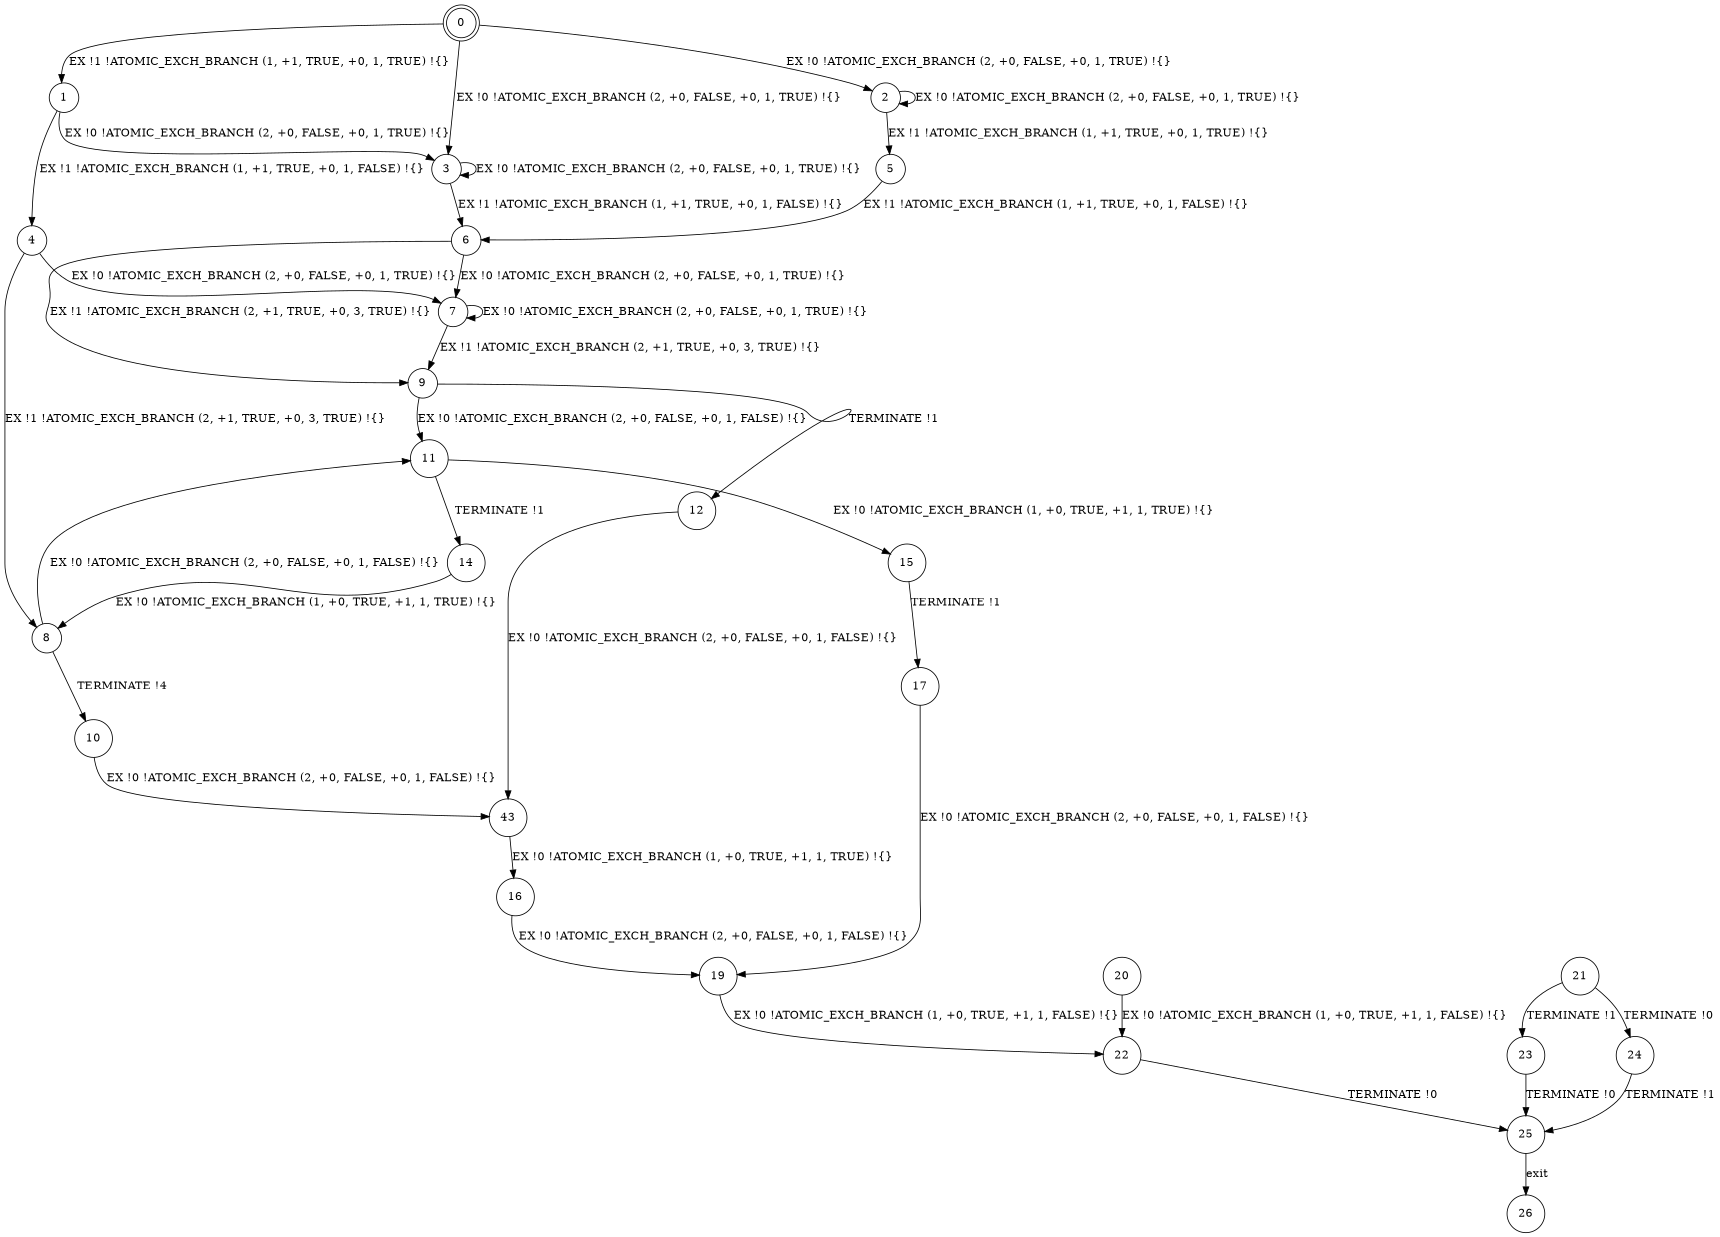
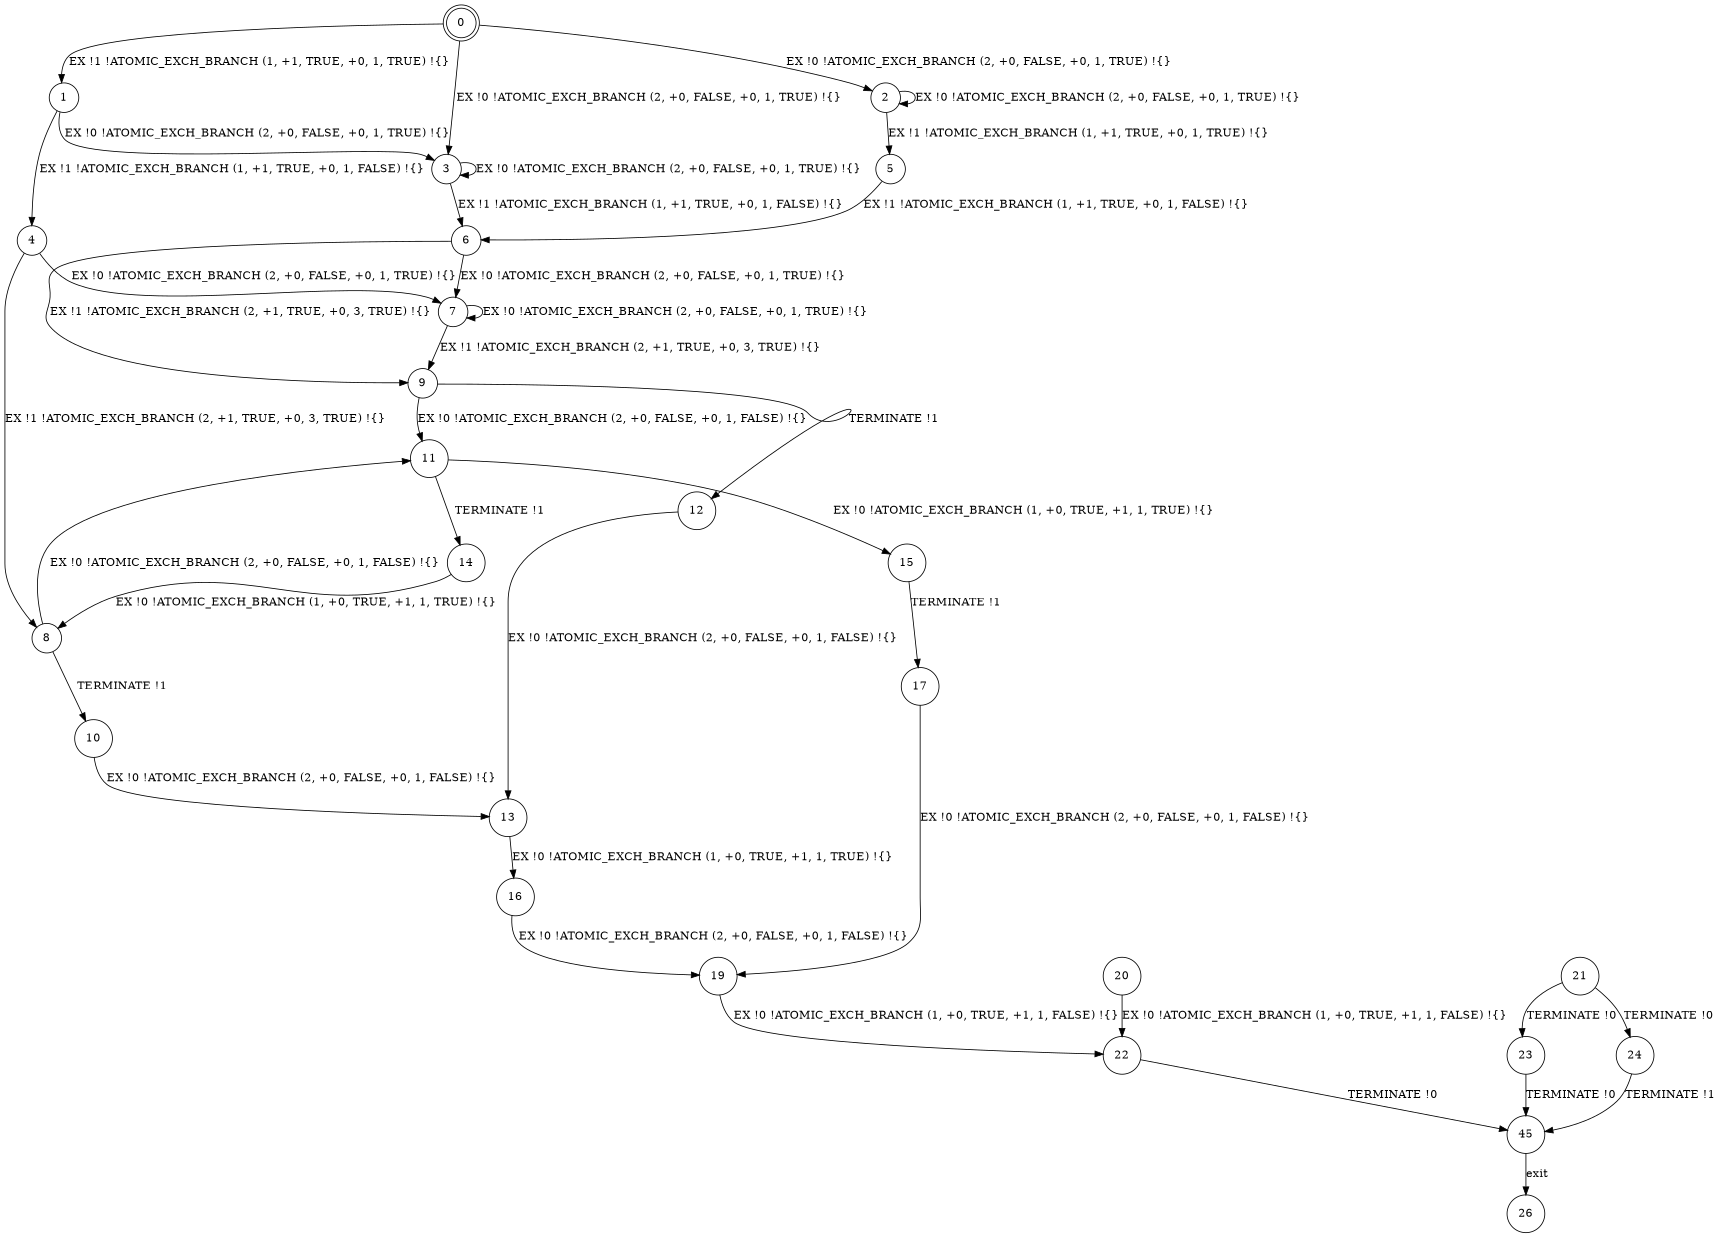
edge "8" -> "10": label "TERMINATE !4" -> "TERMINATE !1"
node "43": label "43" -> "13"
edge "21" -> "23": label "TERMINATE !1" -> "TERMINATE !0"
node "25": label "25" -> "45"
